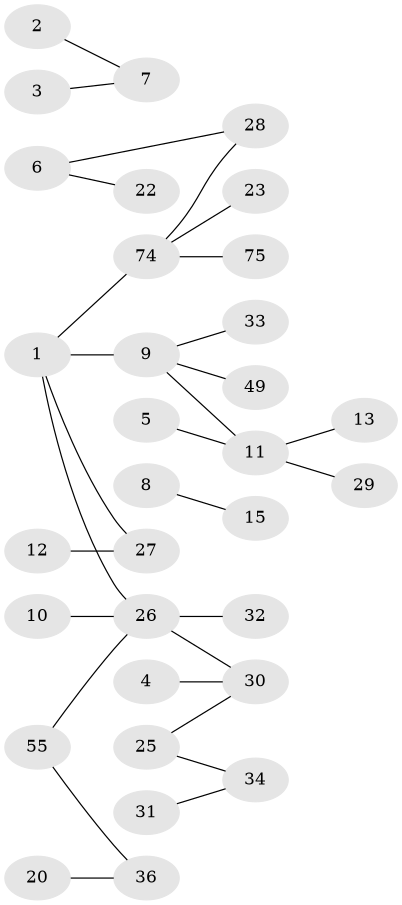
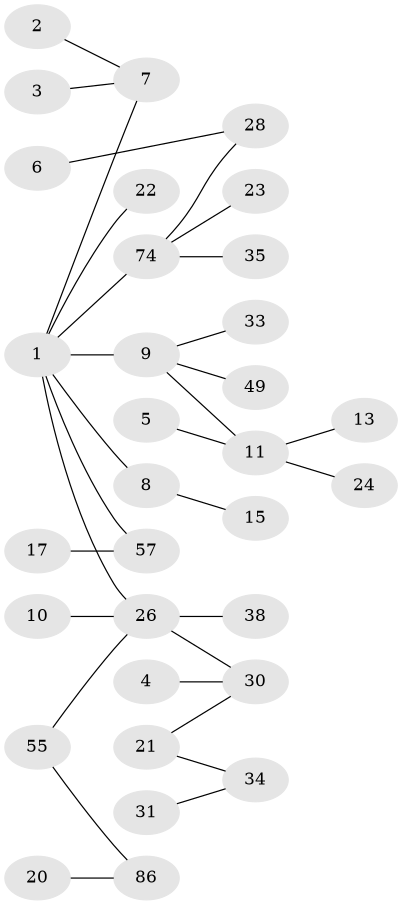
edge "6" -- "22": now "1" -- "22"
edge "7" -- "1": added
node "75": label "75" -> "35"
edge "1" -- "8": added
node "29": label "29" -> "24"
node "12": label "12" -> "17"
node "27": label "27" -> "57"
node "32": label "32" -> "38"
node "25": label "25" -> "21"
node "36": label "36" -> "86"
